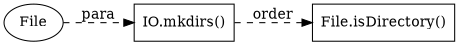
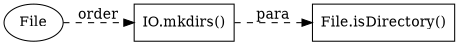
edge "File" -> "IO.mkdirs()": label "para" -> "order"
edge "IO.mkdirs()" -> "File.isDirectory()": label "order" -> "para"
